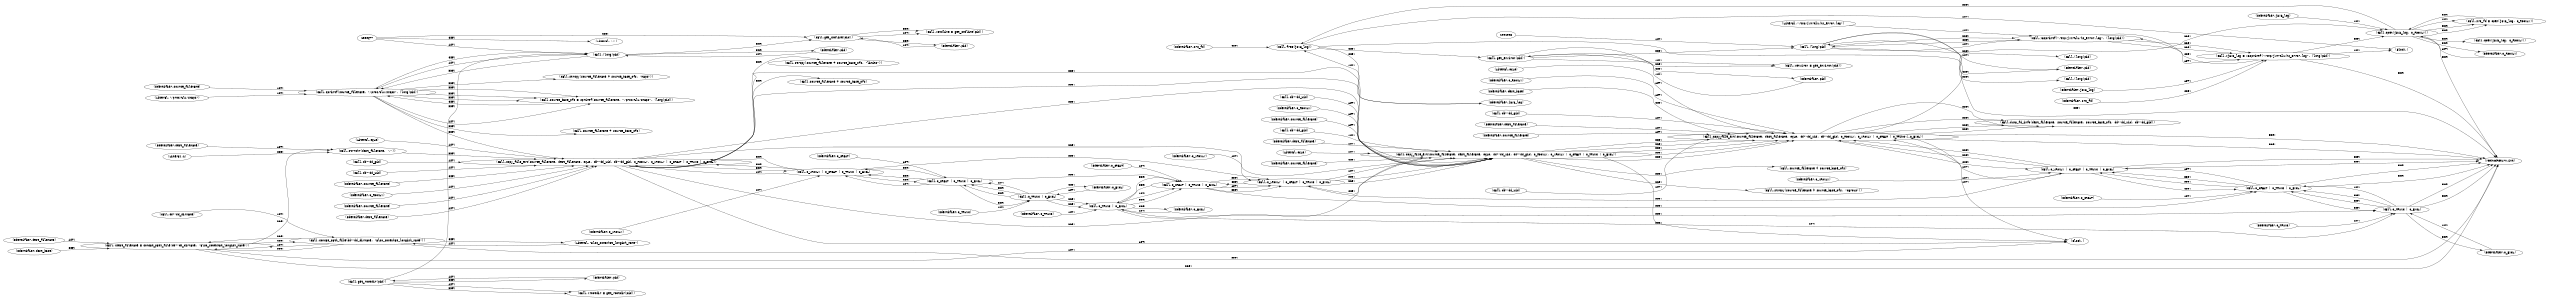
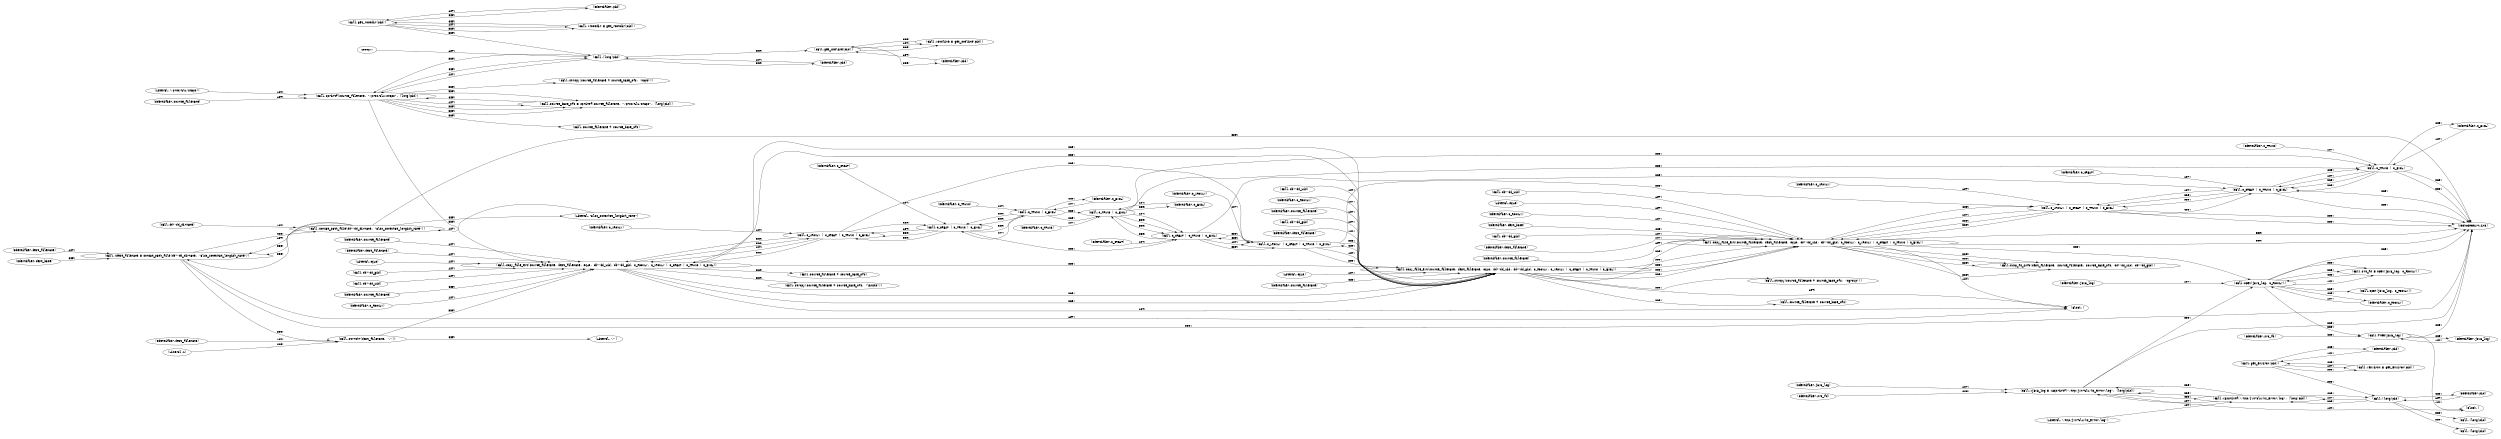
edge "(Call,*rootdir = get_rootdir(pid))" -> "(Call,get_rootdir(pid))": added, label "CFG:"
edge "1000677" -> "(Call,get_cmdline(pid))": now "(Call,*cmdline = get_cmdline(pid))" -> "(Call,get_cmdline(pid))"
node "1001003": removed
edge "1000677" -> "(Literal,'/')": now "(Call,strrchr(dest_filename, '/'))" -> "(Literal,'/')"
edge "(Call,free(java_log))" -> "(Call,get_environ(pid))": now "(Call,*environ = get_environ(pid))" -> "(Call,get_environ(pid))"
